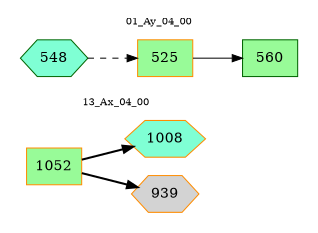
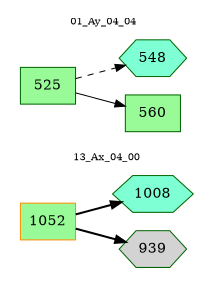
cluster "01_Ay_04_00": label "01_Ay_04_00" -> "01_Ay_04_04"
edge "548" -> "525": reversed
node "525": color darkorange -> darkgreen
node "1008": color darkorange -> darkgreen
node "939": color darkorange -> darkgreen
